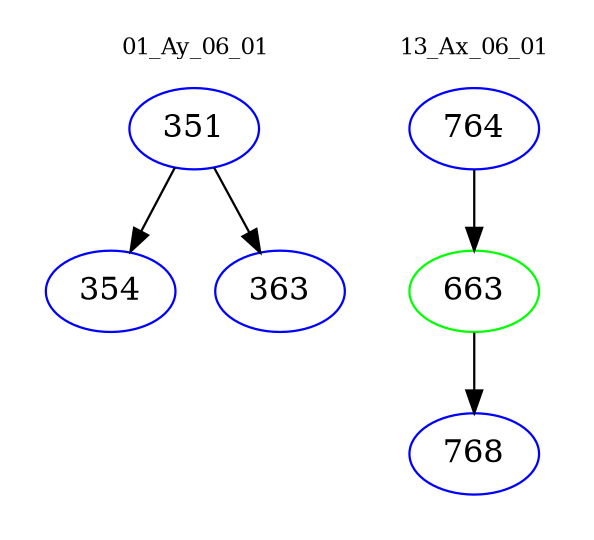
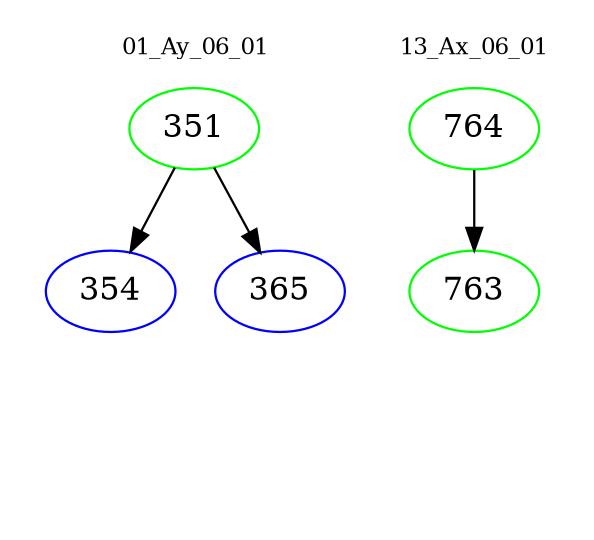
node "351": color blue -> green
node "764": color blue -> green
node "363": label "363" -> "365"
node "663": label "663" -> "763"
node "768": removed
